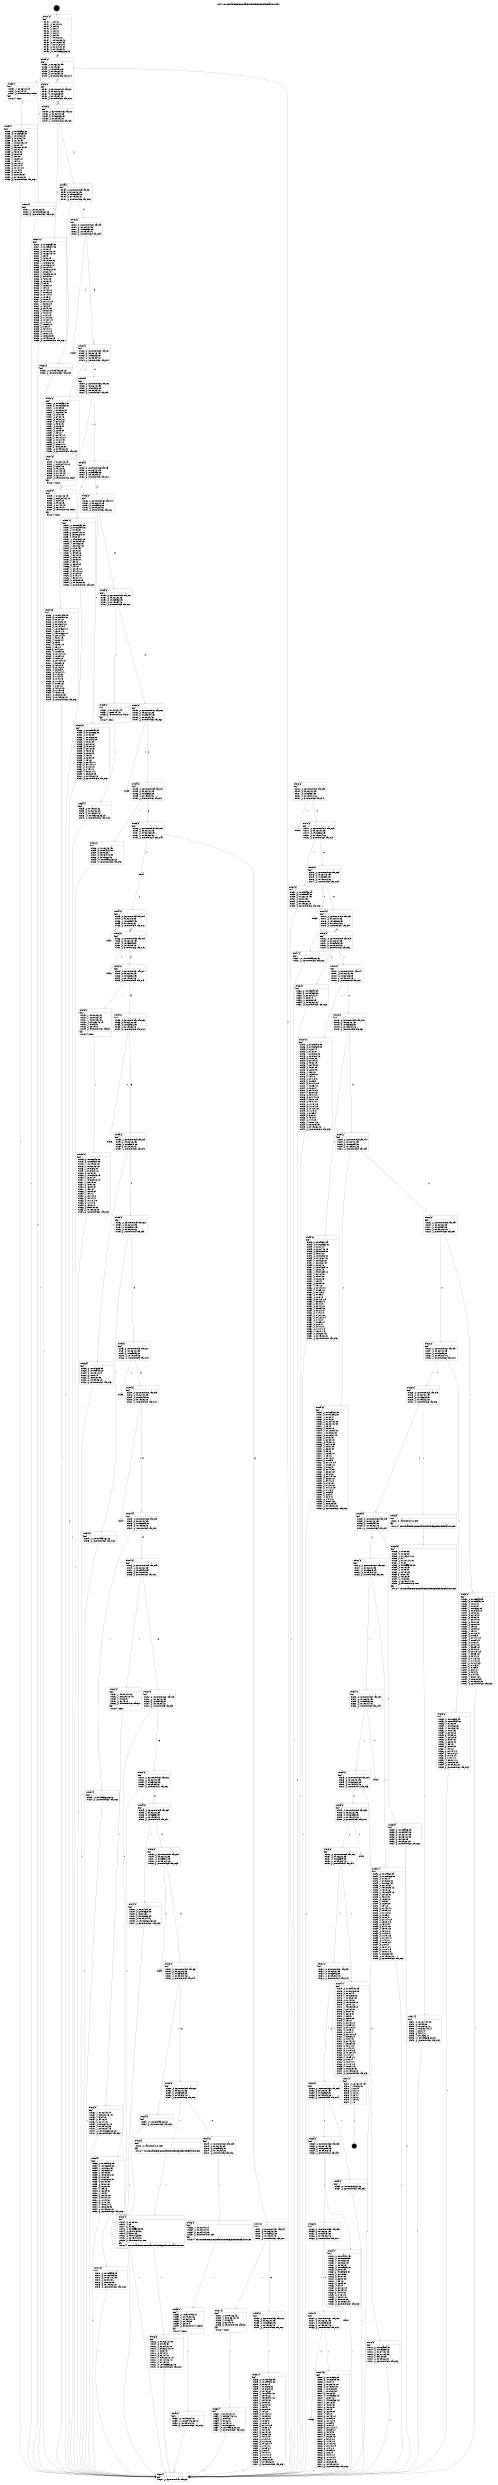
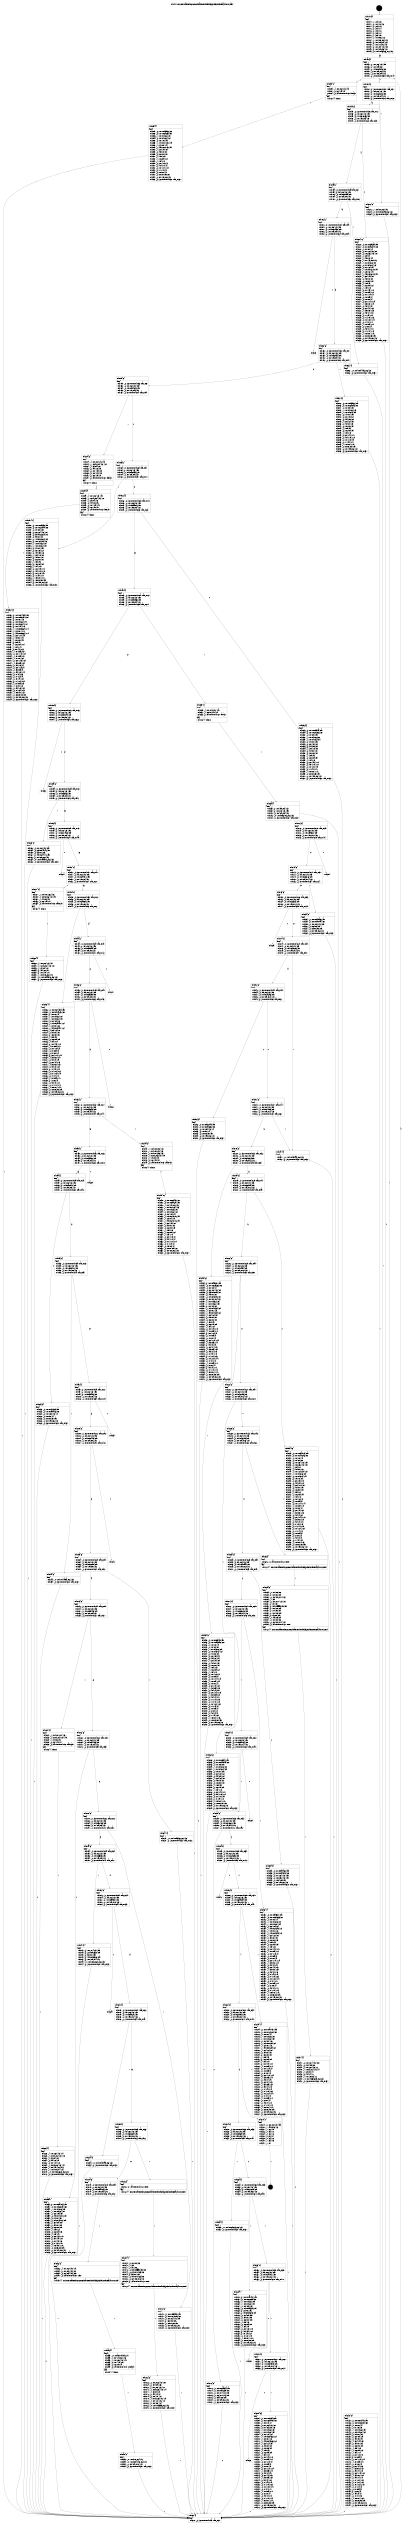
edge "0x40321a" -> "0x401f4a [28]": now "0x401f2e [28]" -> "0x401f4a [28]"
edge "0x4021b2 [28]" -> "0x402430 [137]": now "0x4021b2 [28]" -> "0x402a77 [15]"
